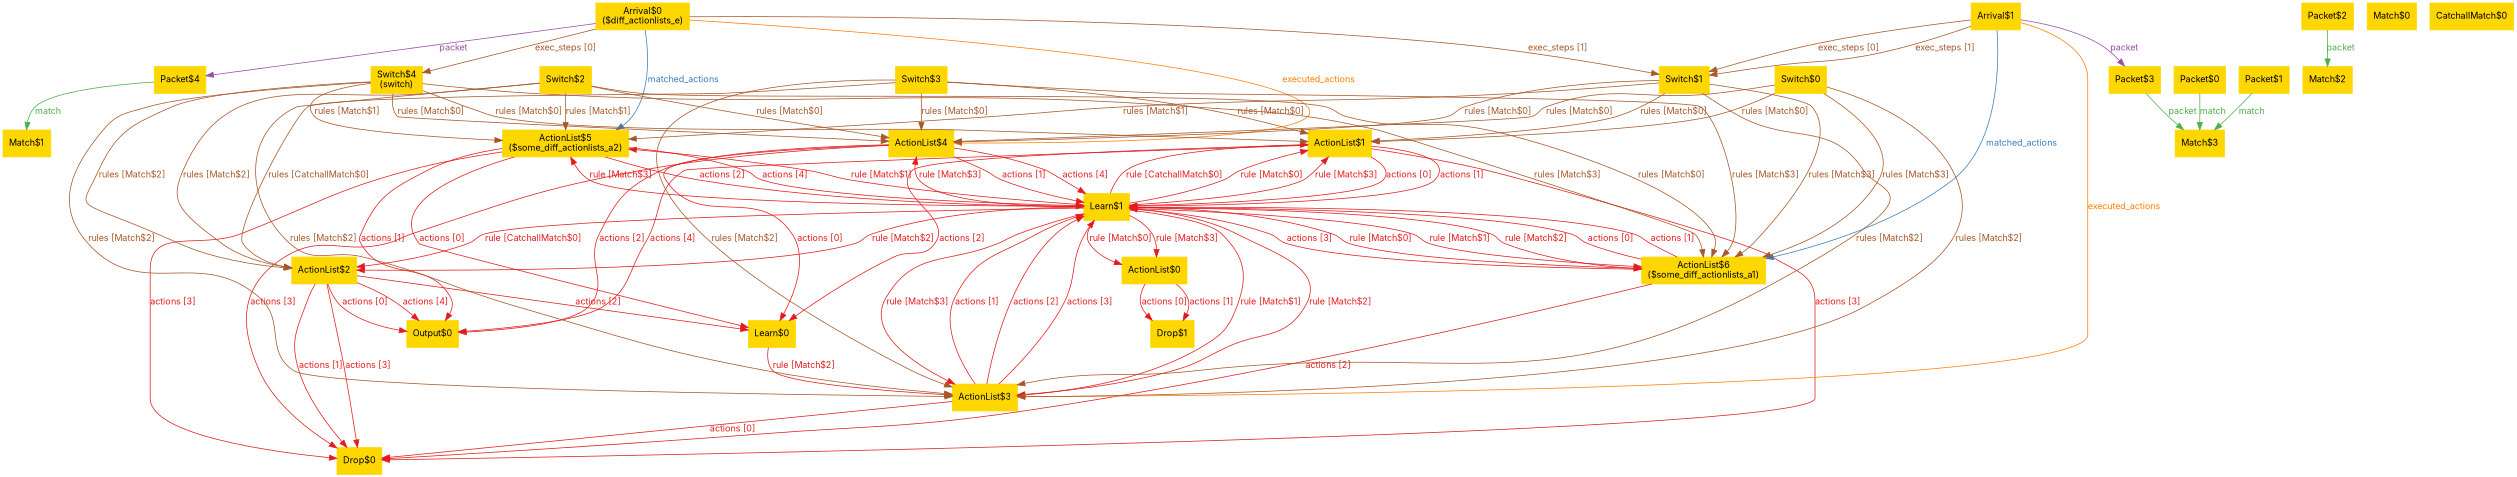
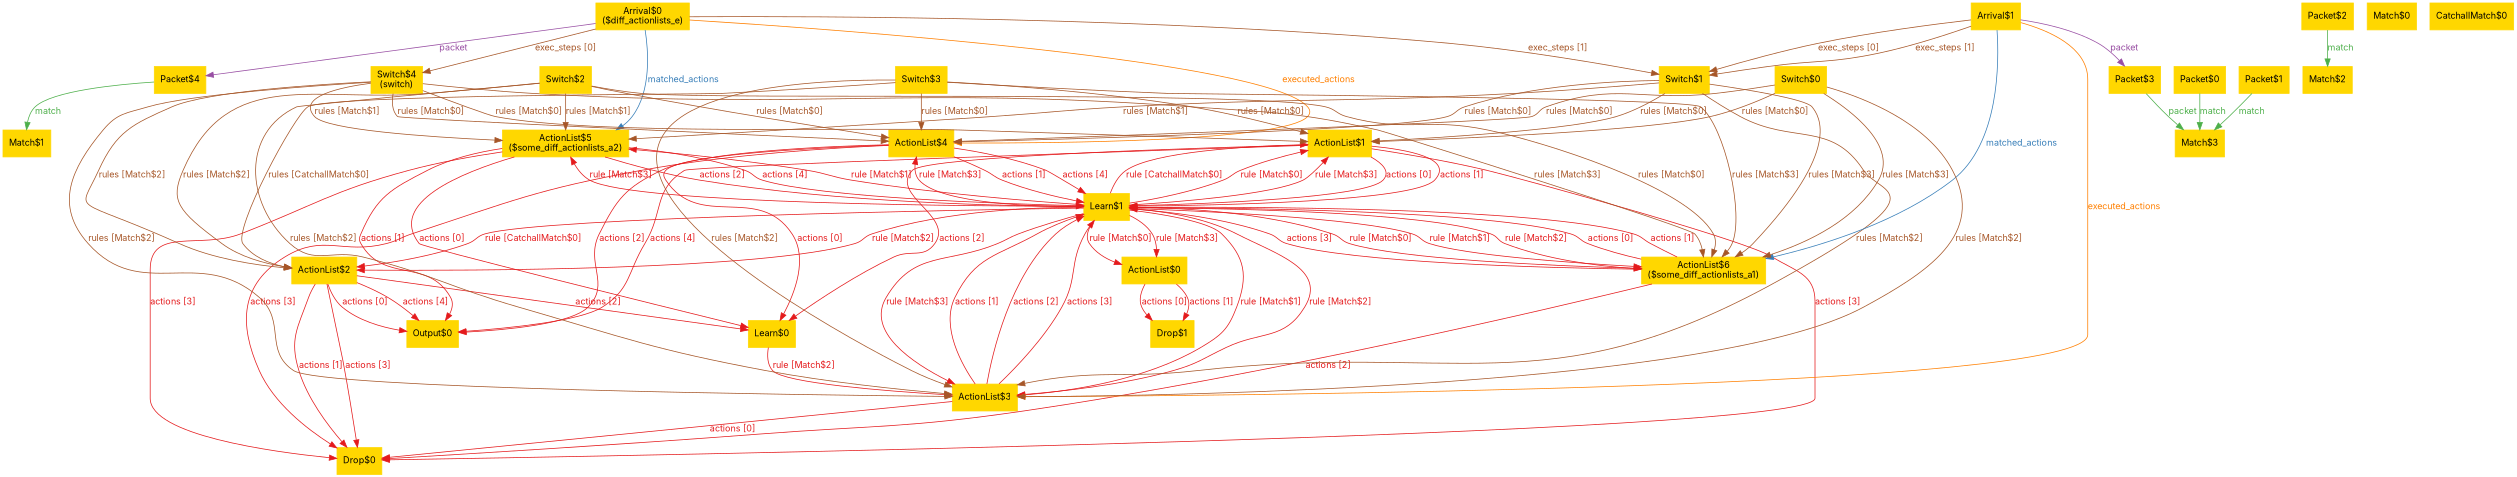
edge "Packet$2" -> "Match$2": label "packet" -> "match"
